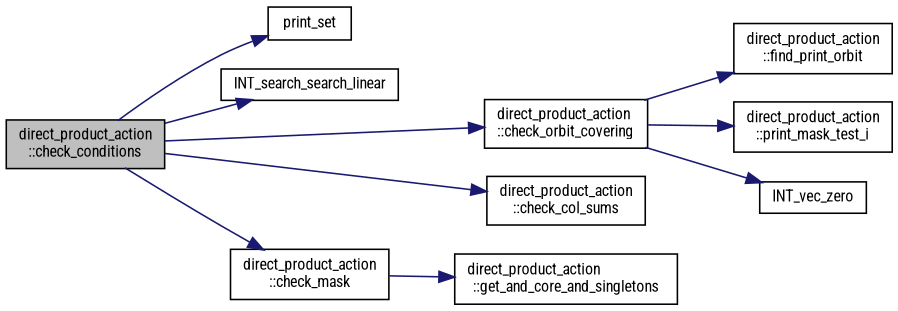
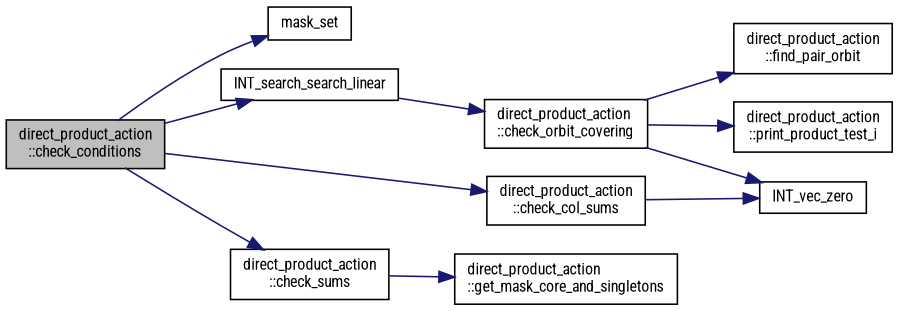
node "print_set": label "print_set" -> "mask_set"
node "direct_product_action ::find_print_orbit": label "direct_product_action ::find_print_orbit" -> "direct_product_action ::find_pair_orbit"
node "direct_product_action ::print_mask_test_i": label "direct_product_action ::print_mask_test_i" -> "direct_product_action ::print_product_test_i"
edge "direct_product_action ::check_conditions" -> "direct_product_action ::check_orbit_covering": now "INT_search_search_linear" -> "direct_product_action ::check_orbit_covering"
edge "direct_product_action ::check_col_sums" -> "INT_vec_zero": added
node "direct_product_action ::check_mask": label "direct_product_action ::check_mask" -> "direct_product_action ::check_sums"
node "direct_product_action ::get_and_core_and_singletons": label "direct_product_action ::get_and_core_and_singletons" -> "direct_product_action ::get_mask_core_and_singletons"
